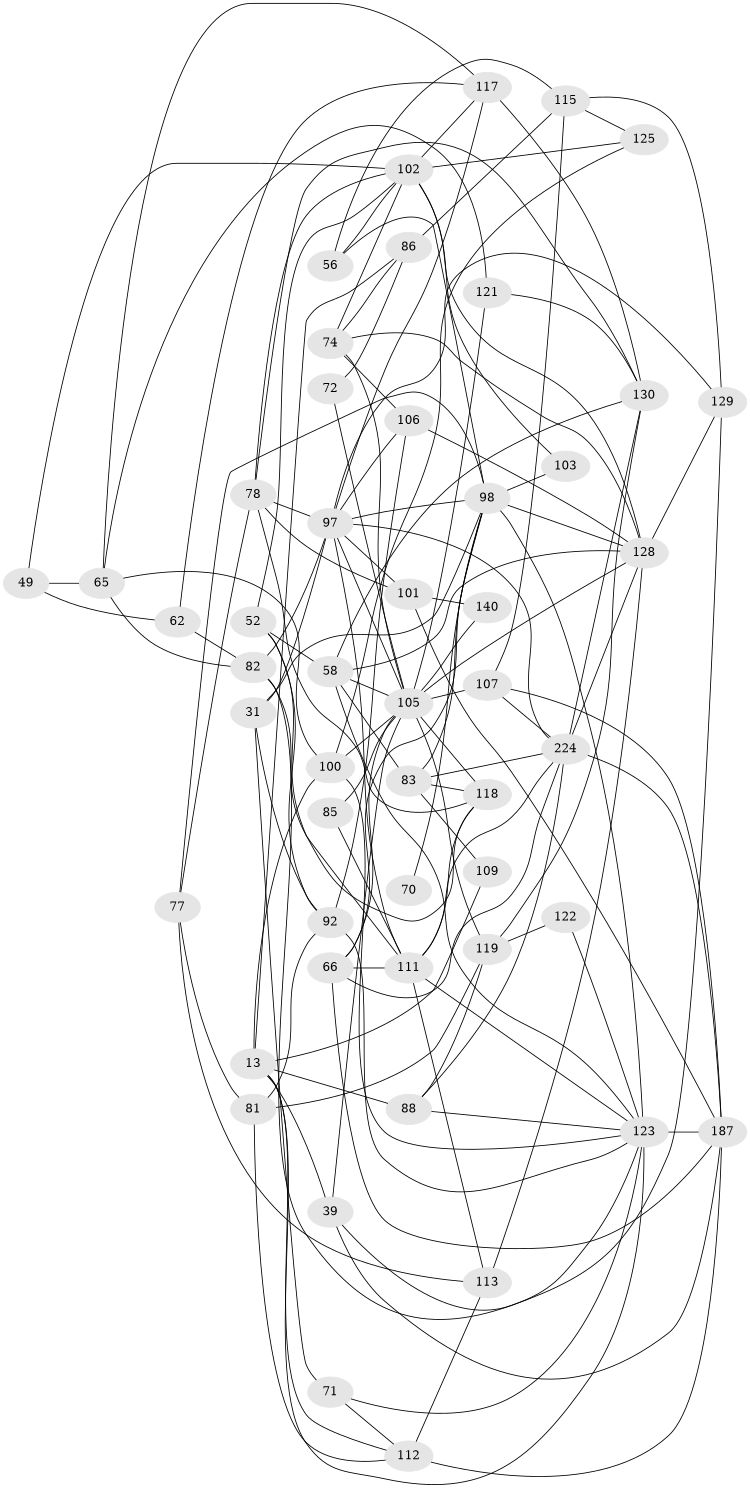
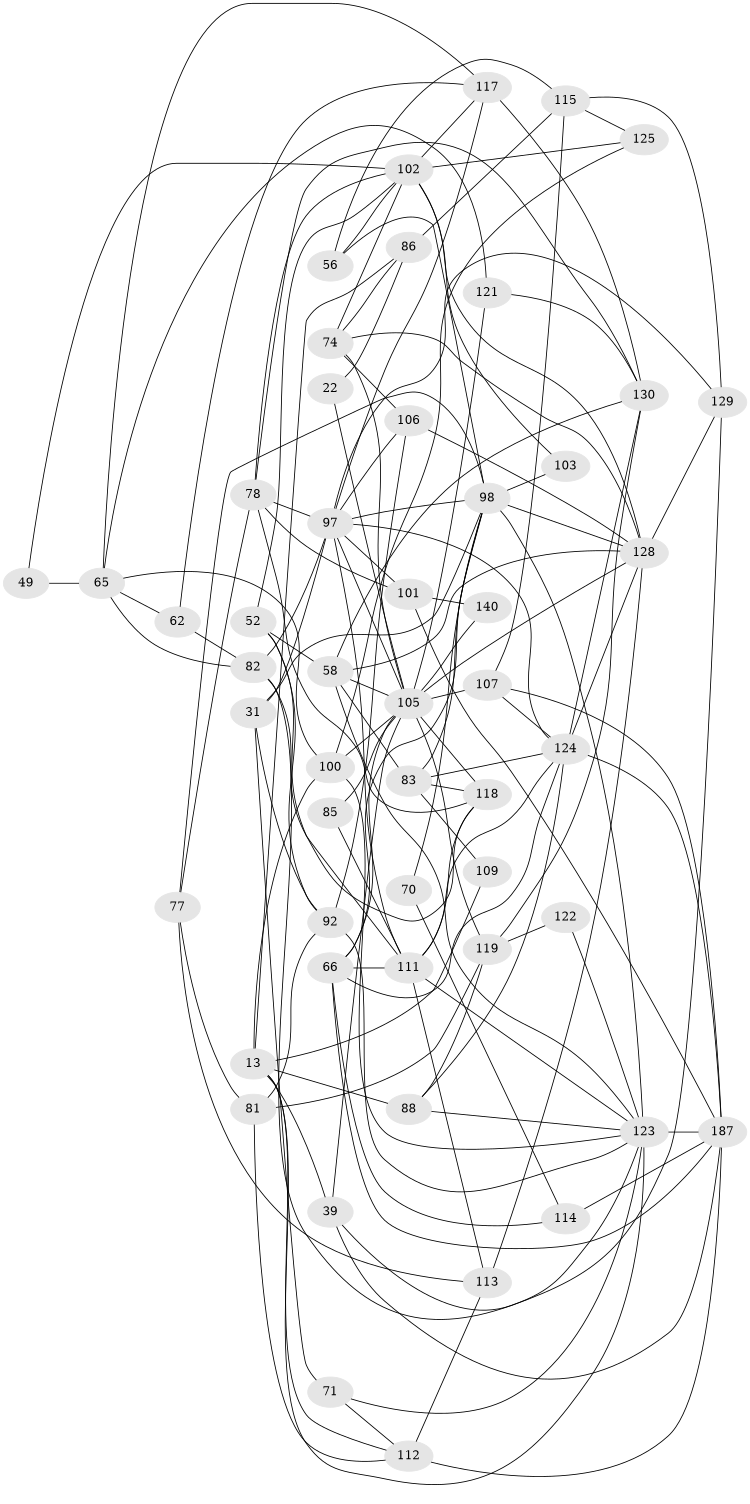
node "72": label "72" -> "22"
edge "49" -- "62": now "65" -- "62"
node "224": label "224" -> "124"
node "114": added
